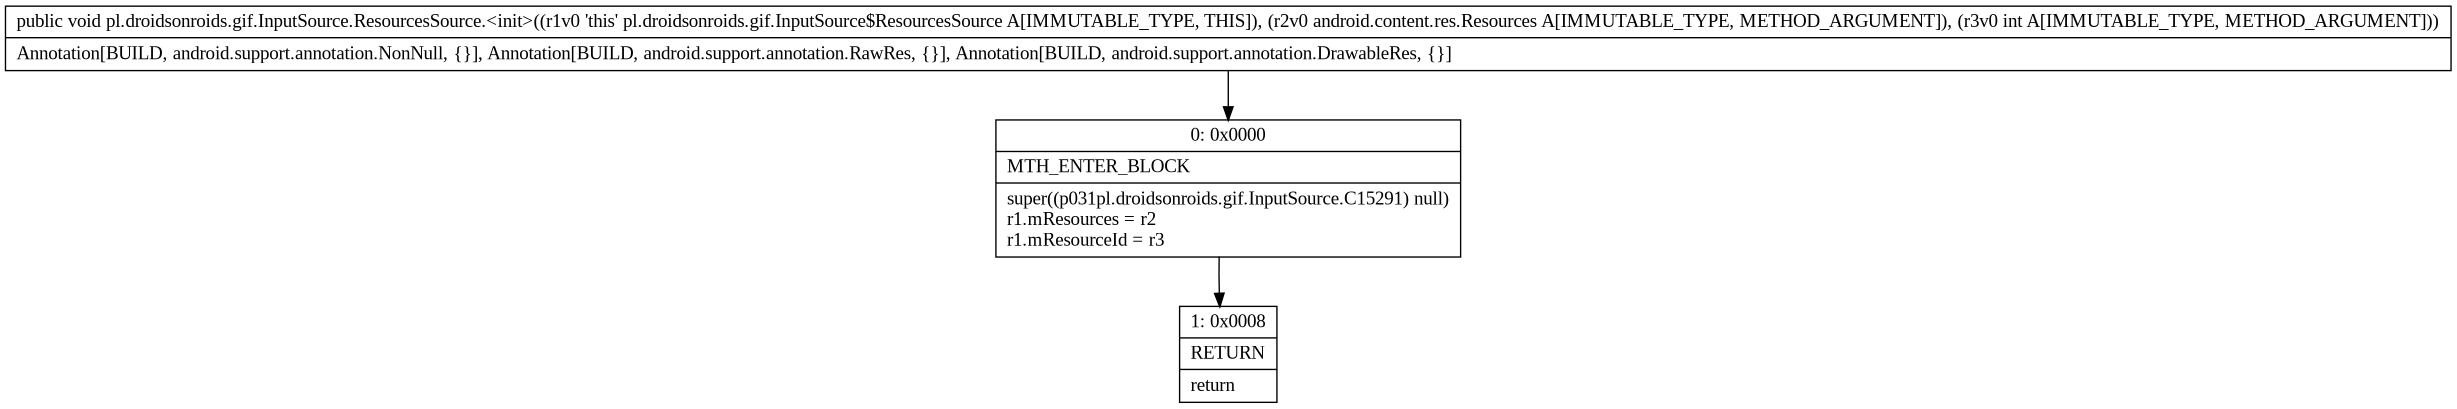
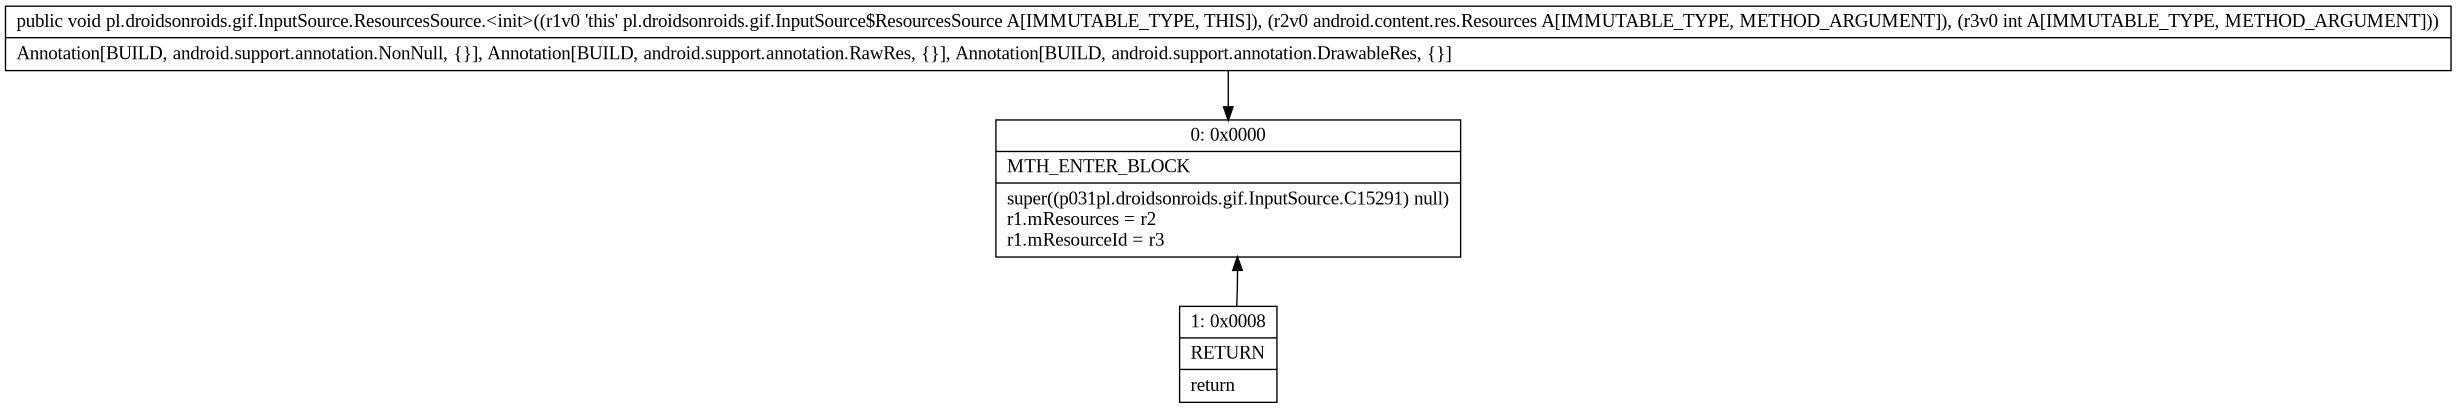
edge "0: 0x0000" -> "1: 0x0008": reversed
